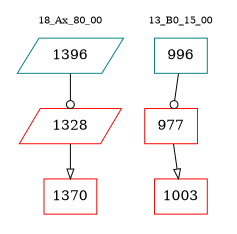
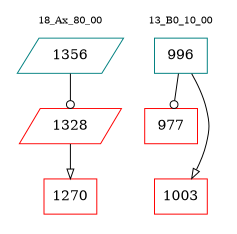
cluster "13_B0_15_00": label "13_B0_15_00" -> "13_B0_10_00"
node "1396": label "1396" -> "1356"
edge "977" -> "1003": now "996" -> "1003"
node "1370": label "1370" -> "1270"
